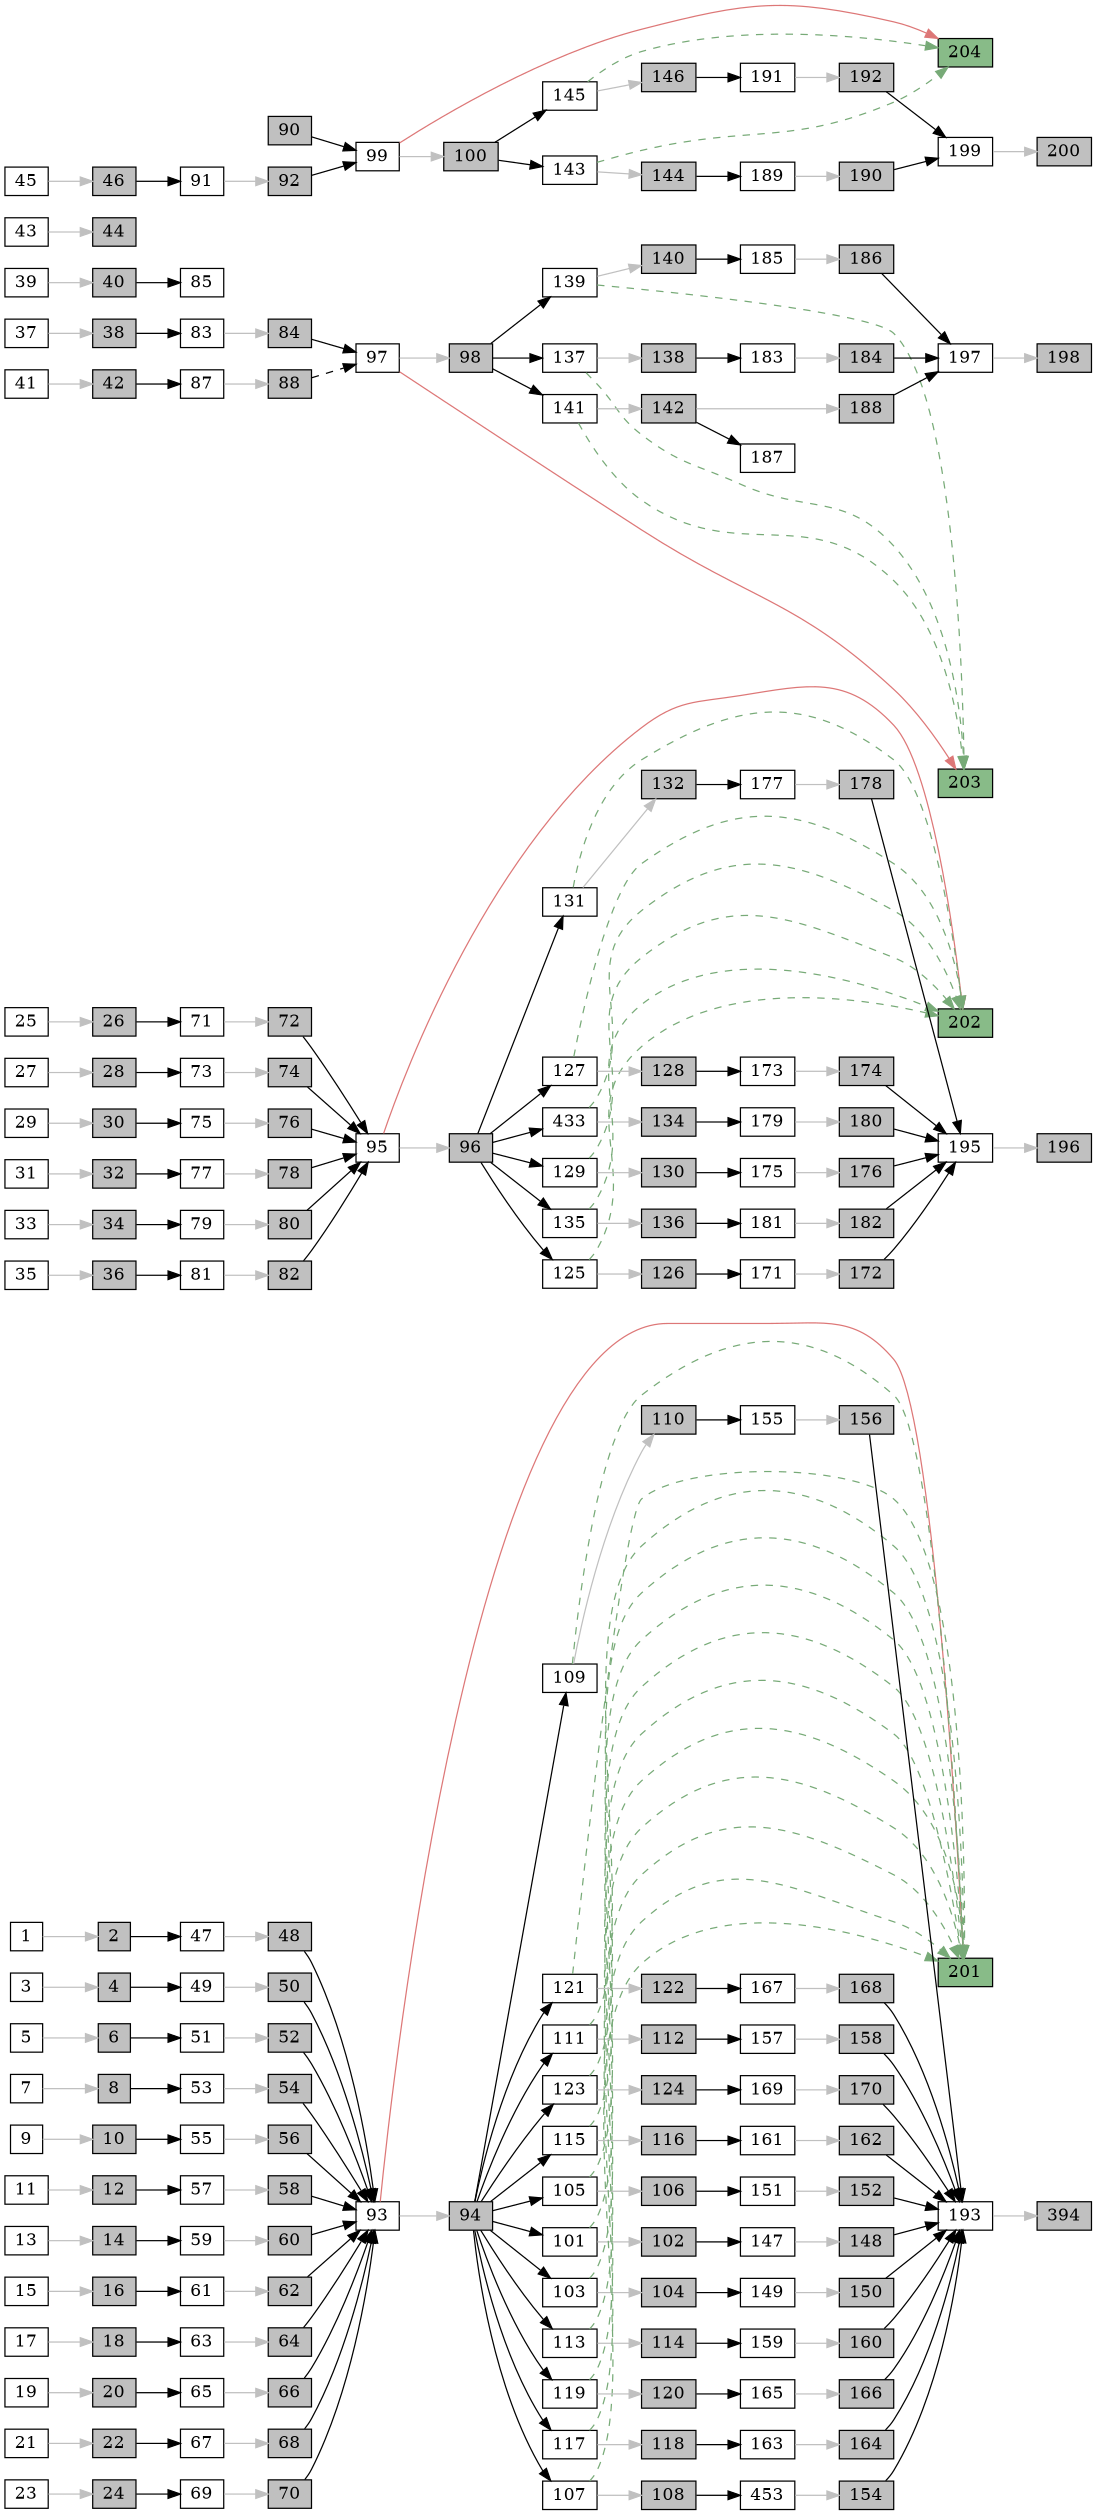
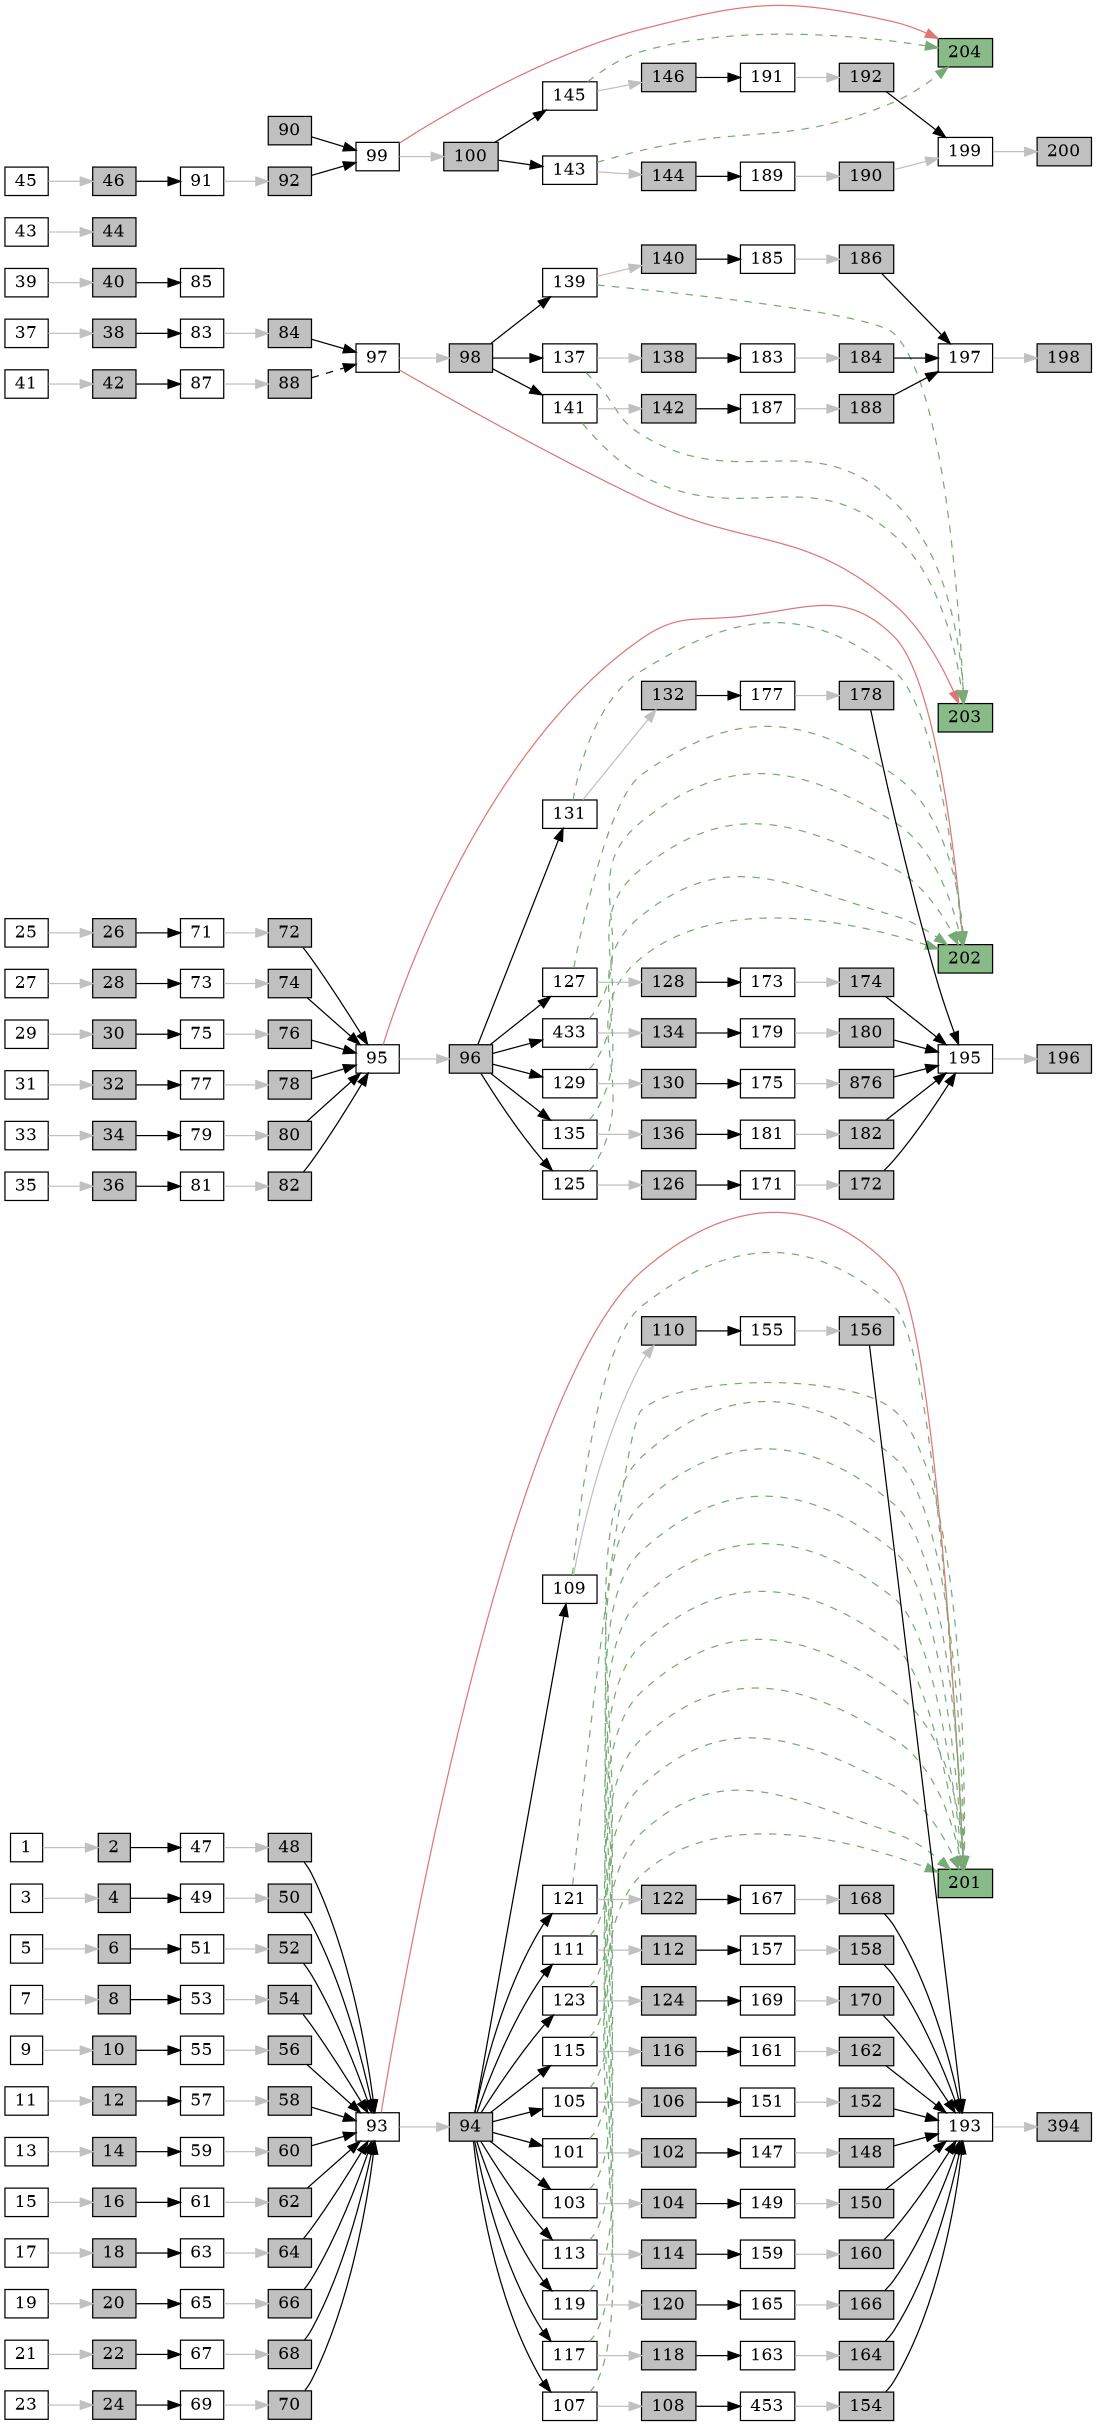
edge "190" -> "199": color black -> gray
edge "142" -> "188": now "187" -> "188"
node "176": label "176" -> "876"
